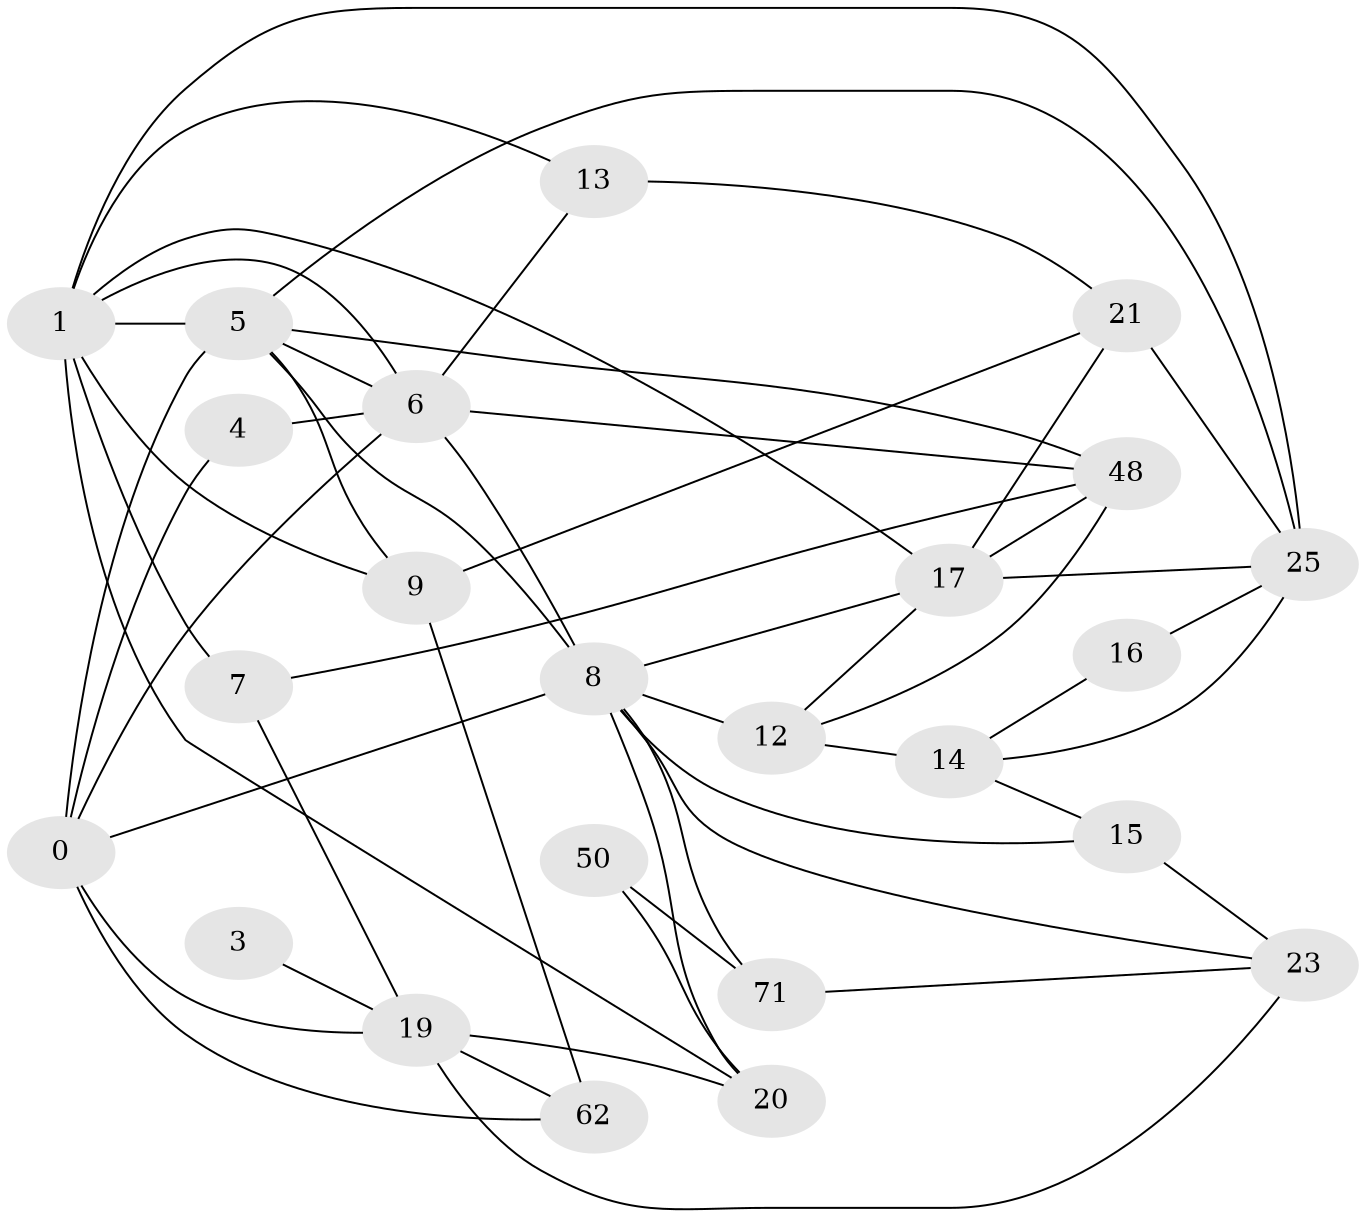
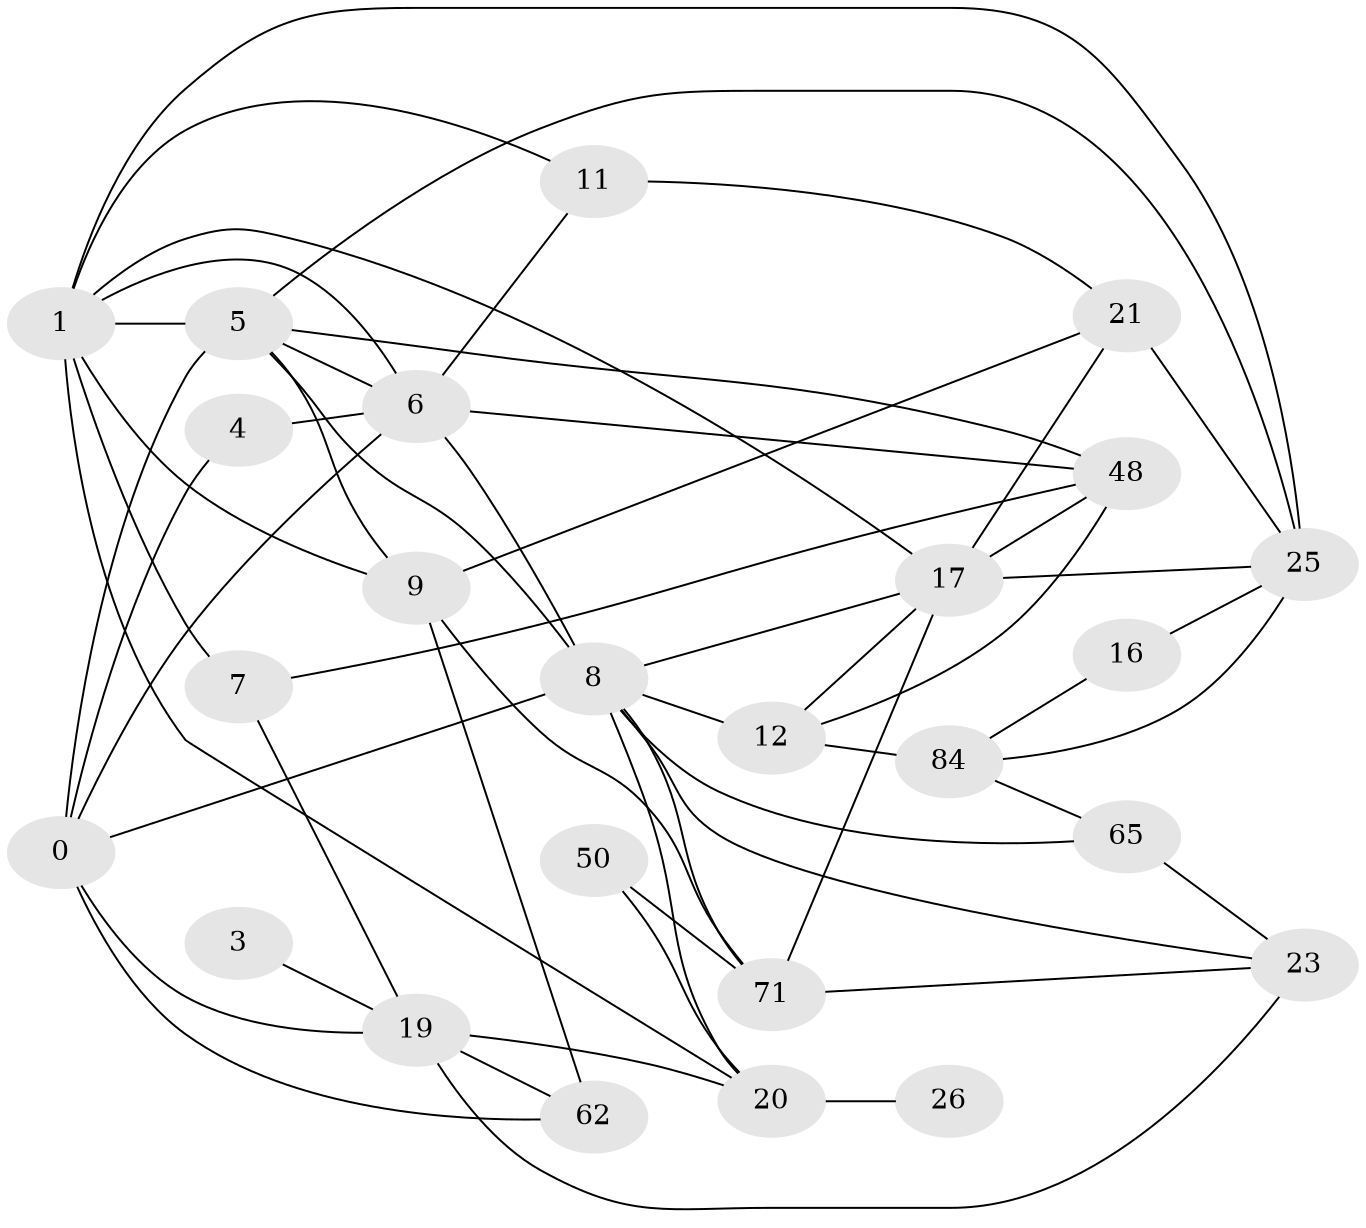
node "13": label "13" -> "11"
node "14": label "14" -> "84"
edge "9" -- "71": added
edge "17" -- "71": added
node "15": label "15" -> "65"
node "26": added
